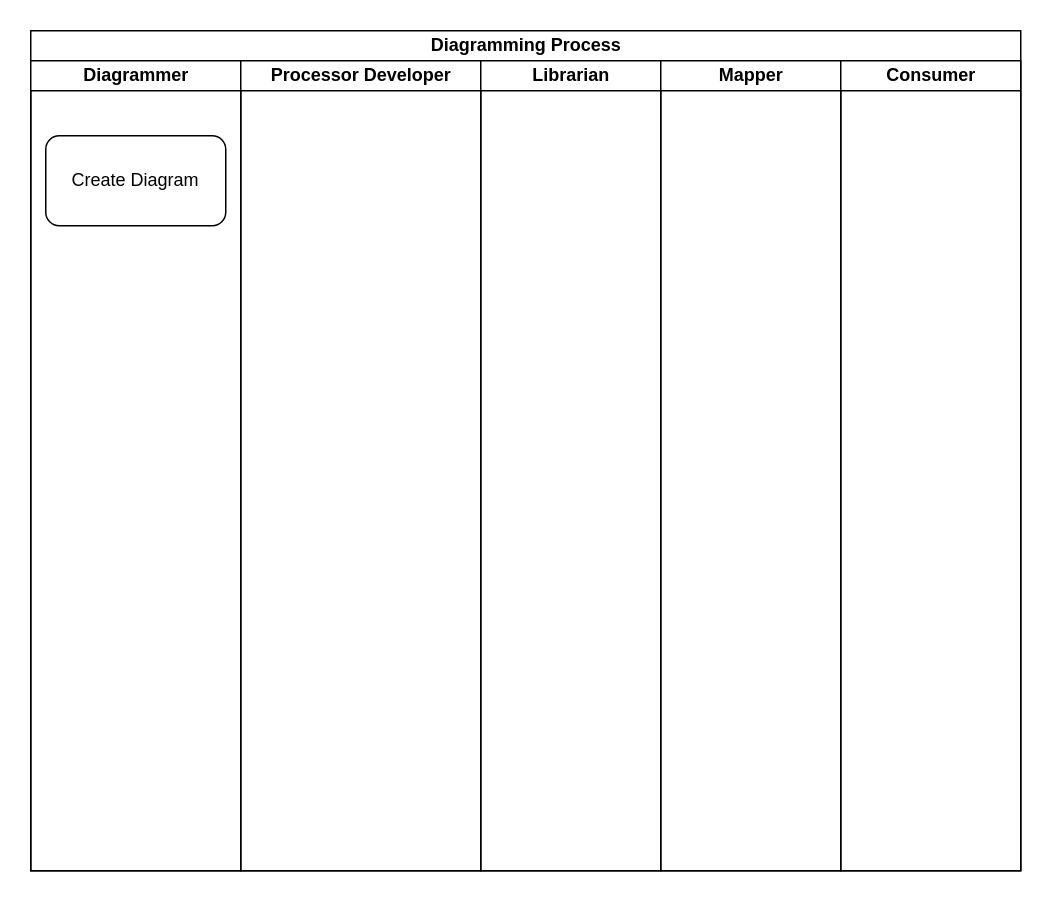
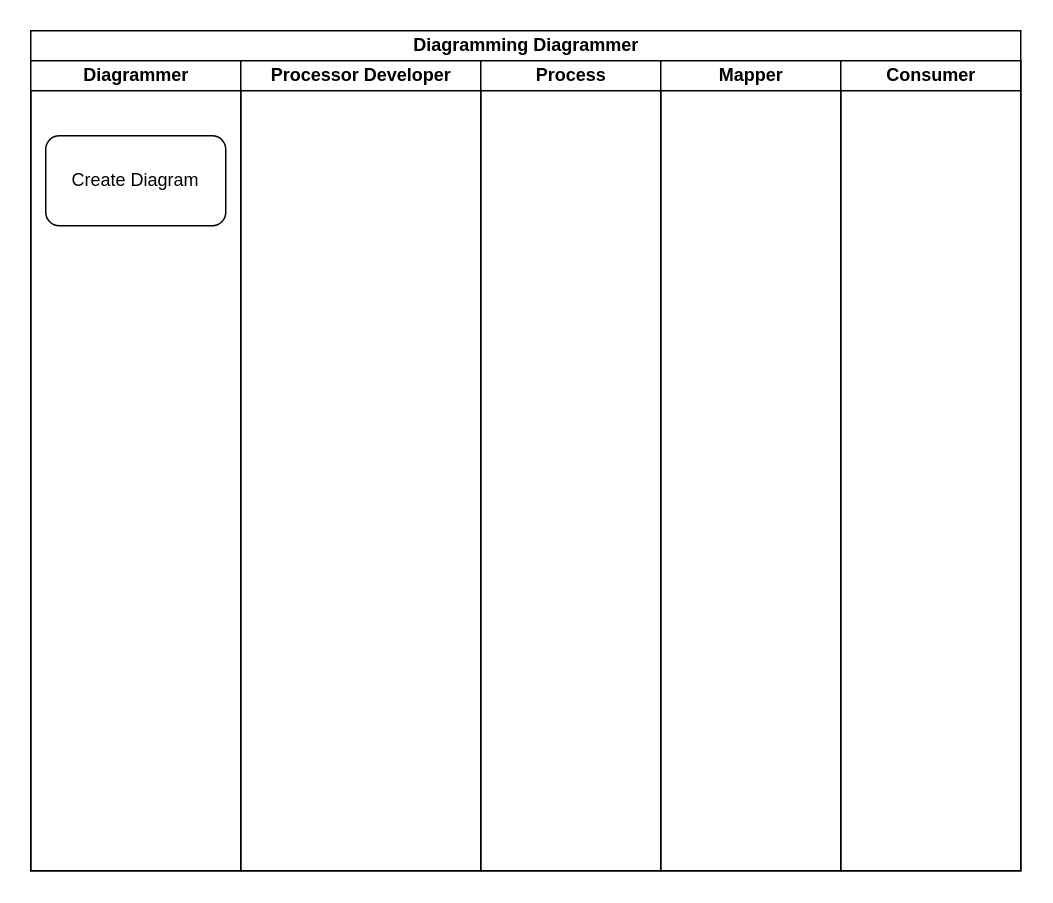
node "Diagramming Process": label "Diagramming Process" -> "Diagramming Diagrammer"
node "Librarian": label "Librarian" -> "Process"
